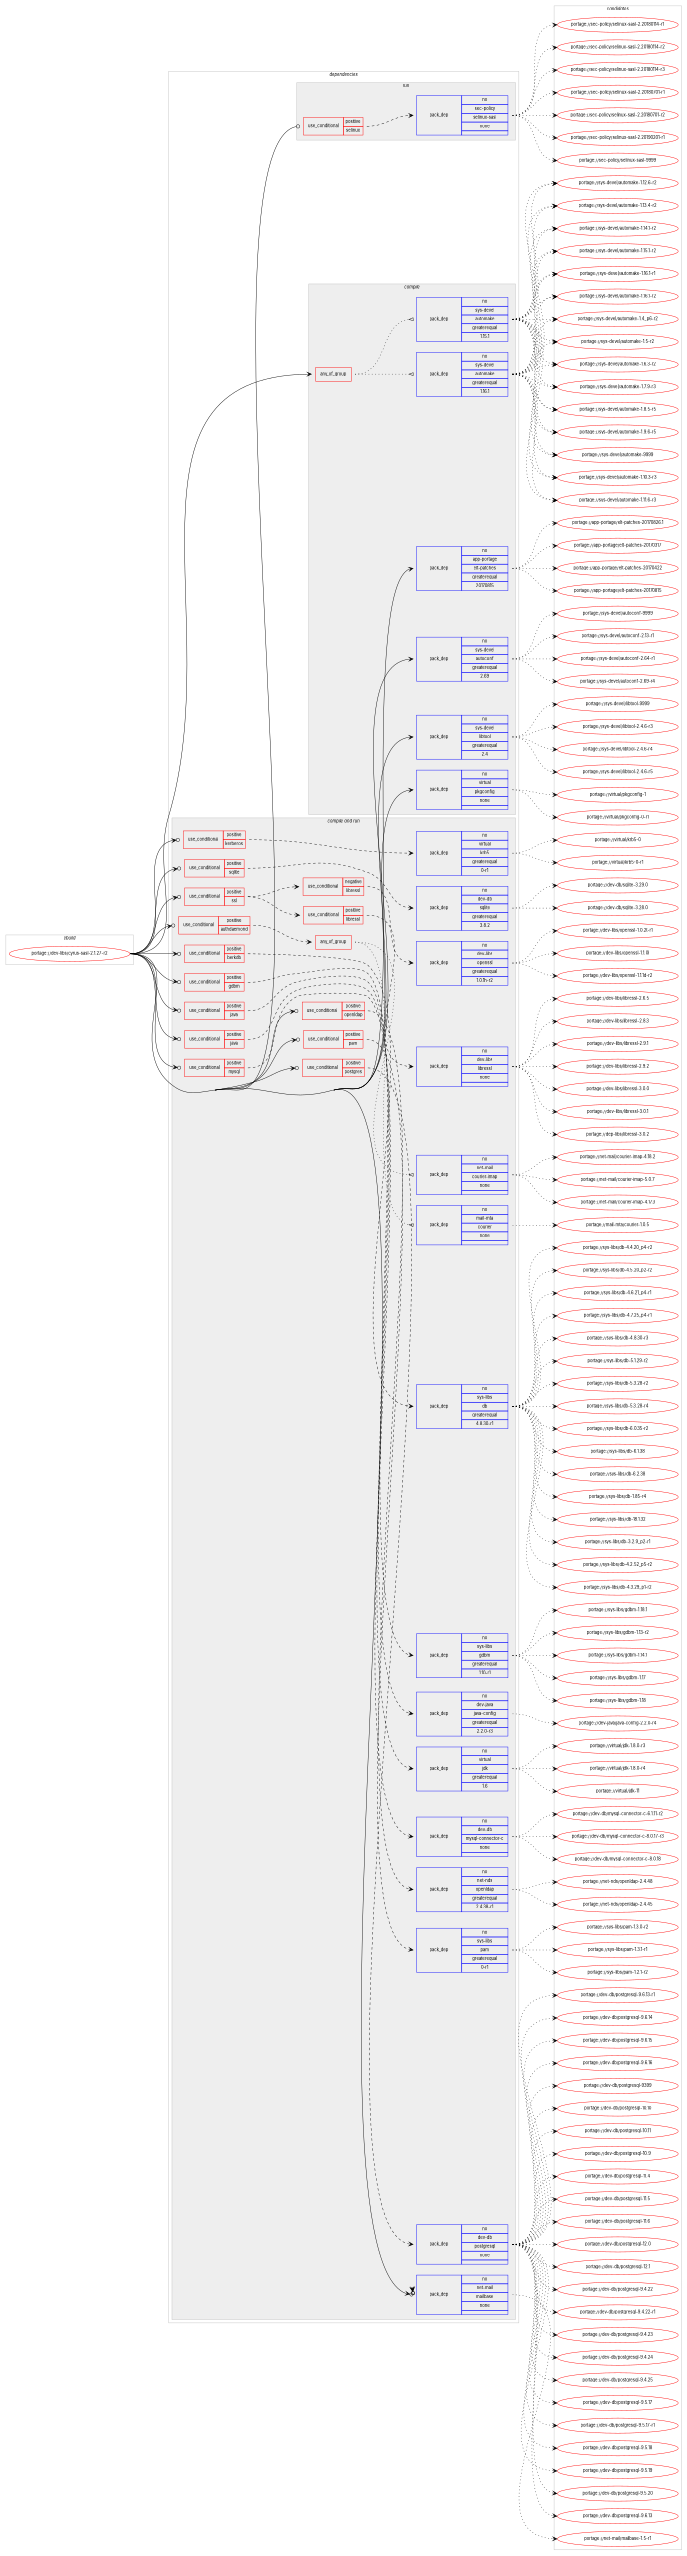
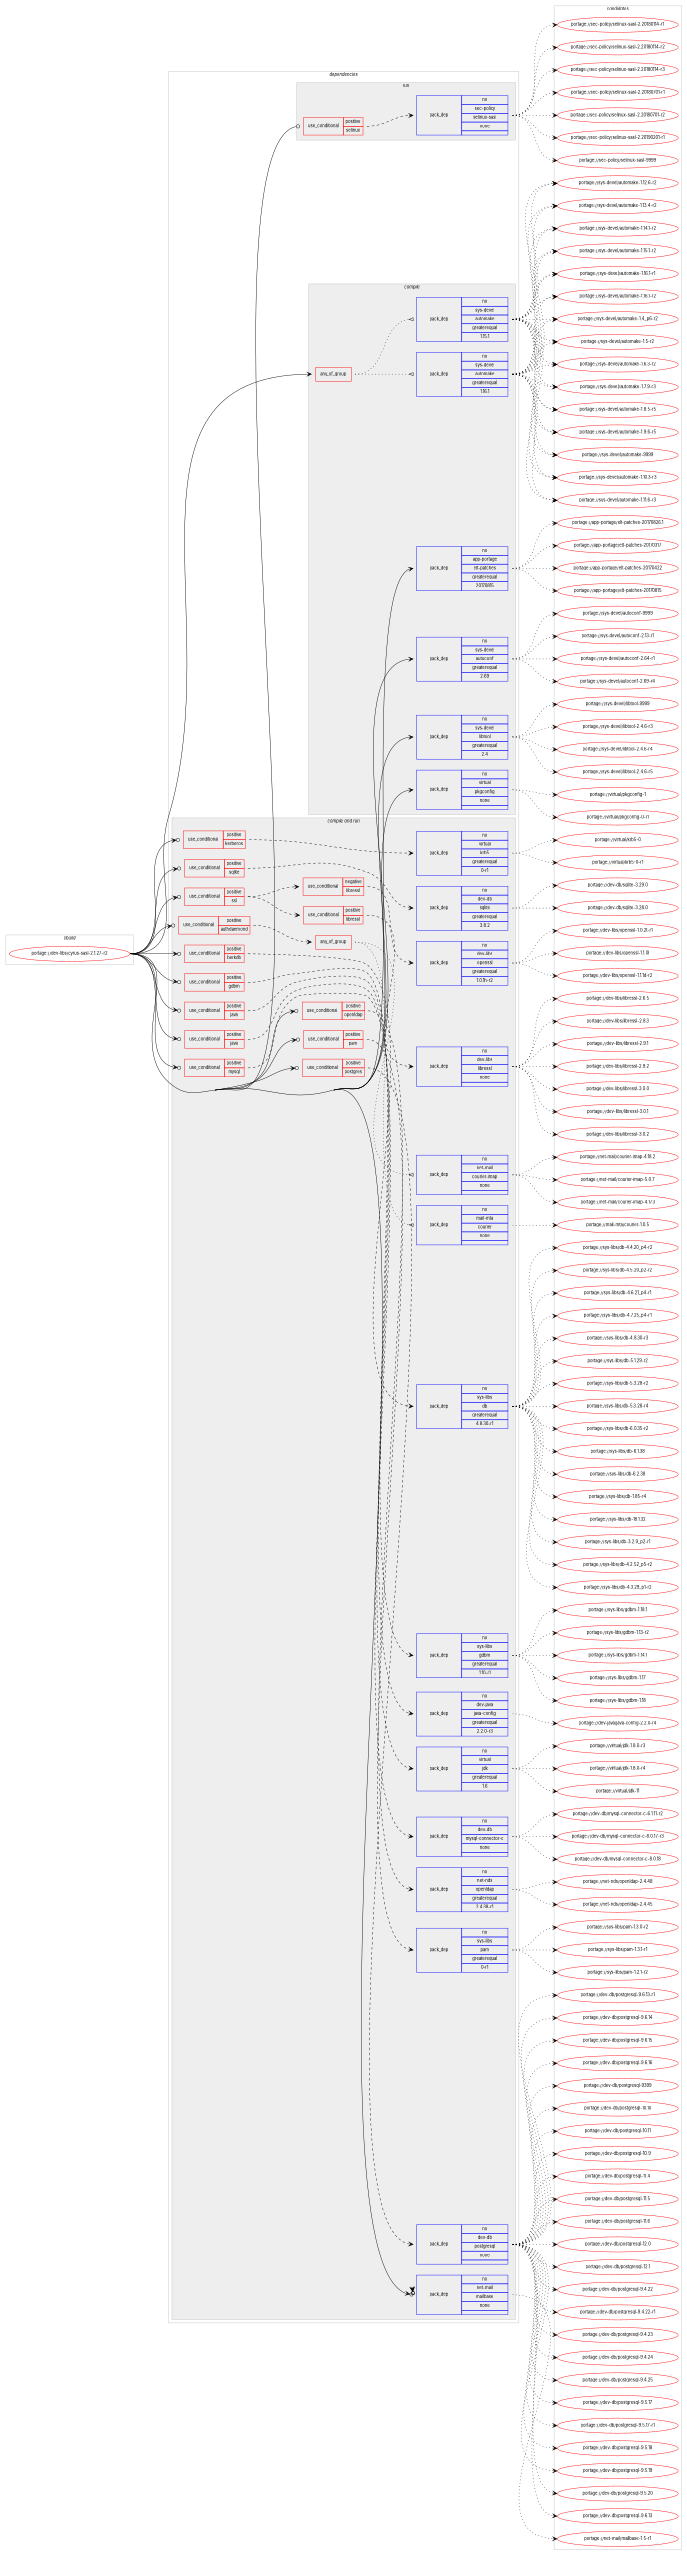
node "portage://dep-libs/libressl-3.0.2": label "portage://dep-libs/libressl-3.0.2" -> "portage://dev-libs/libressl-3.0.2"
